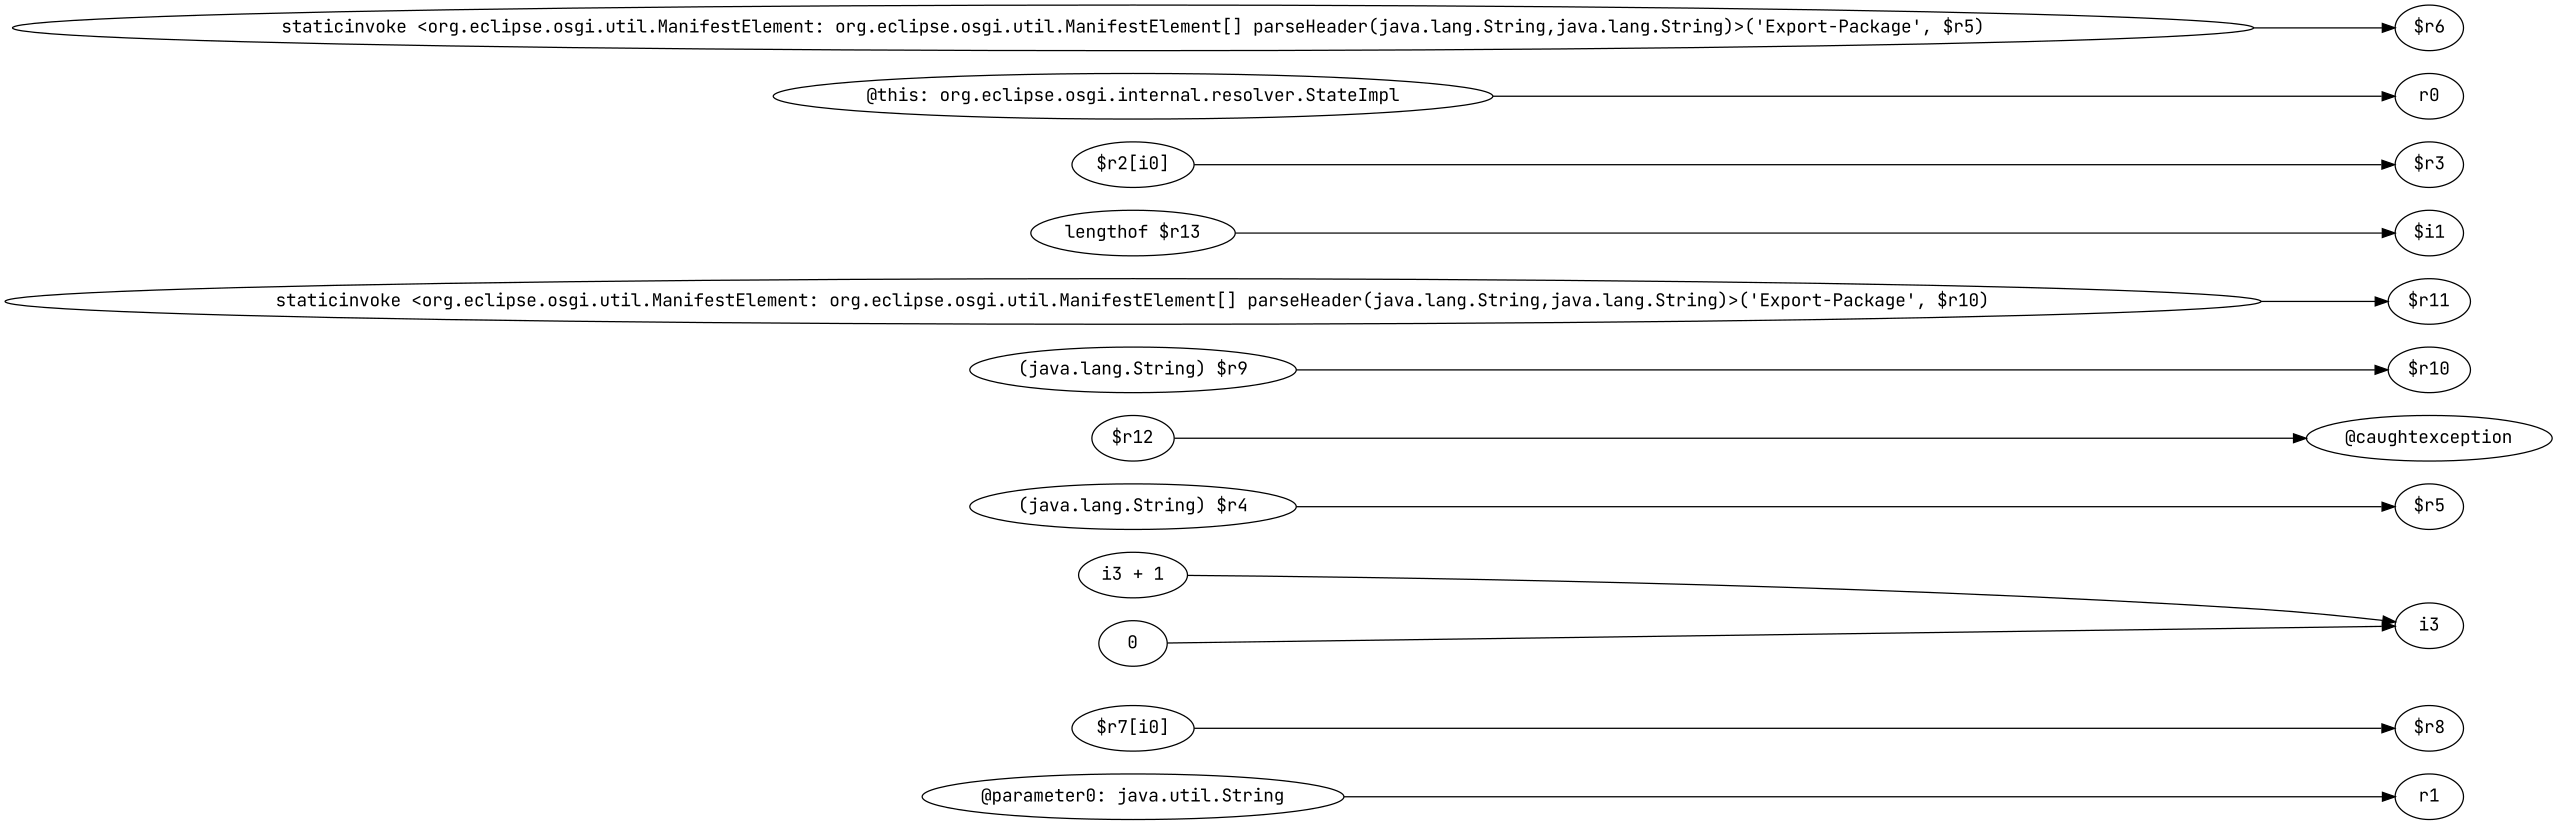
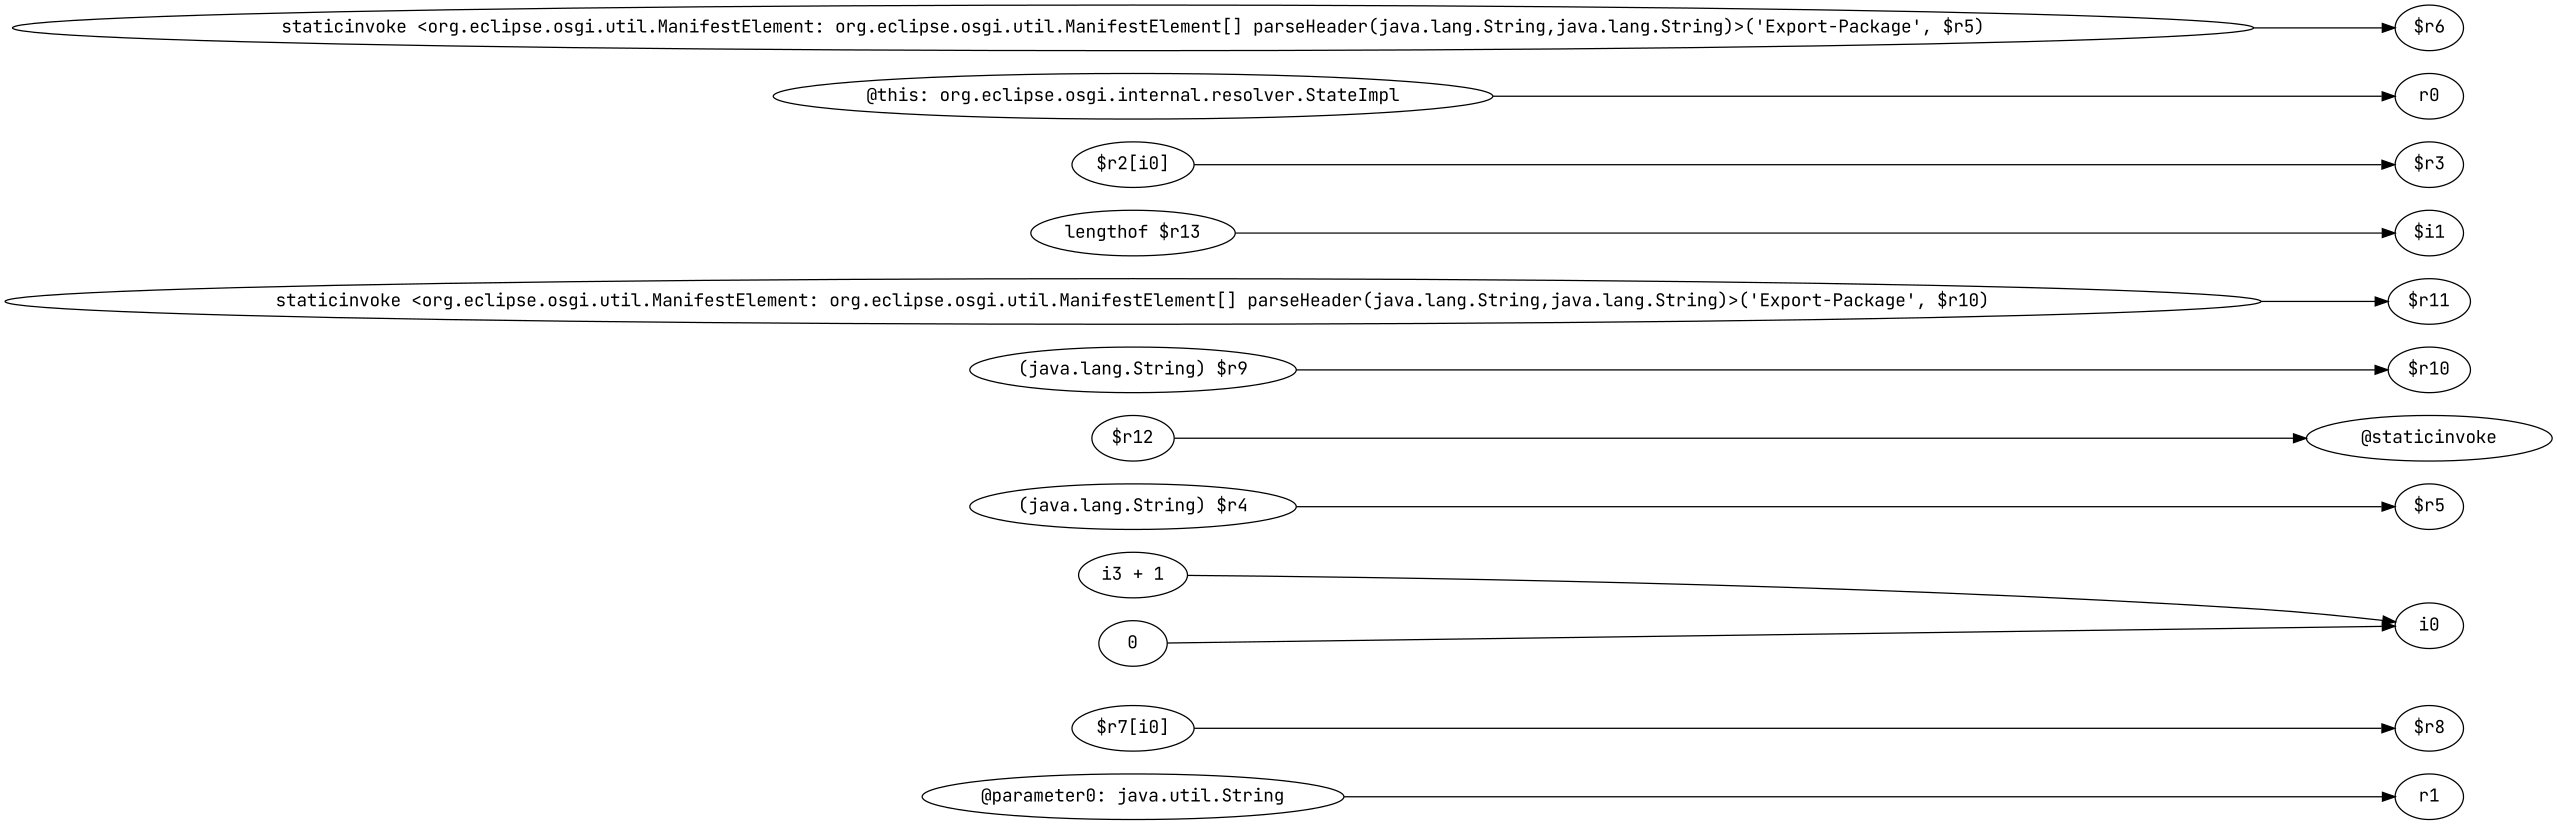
node "@caughtexception": label "@caughtexception" -> "@staticinvoke"
node "i3": label "i3" -> "i0"
